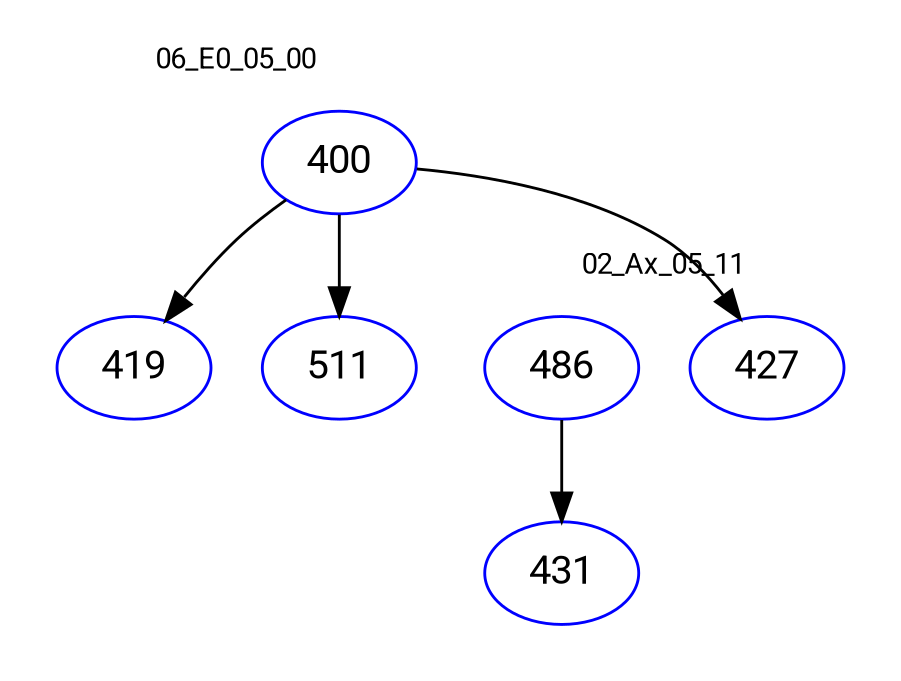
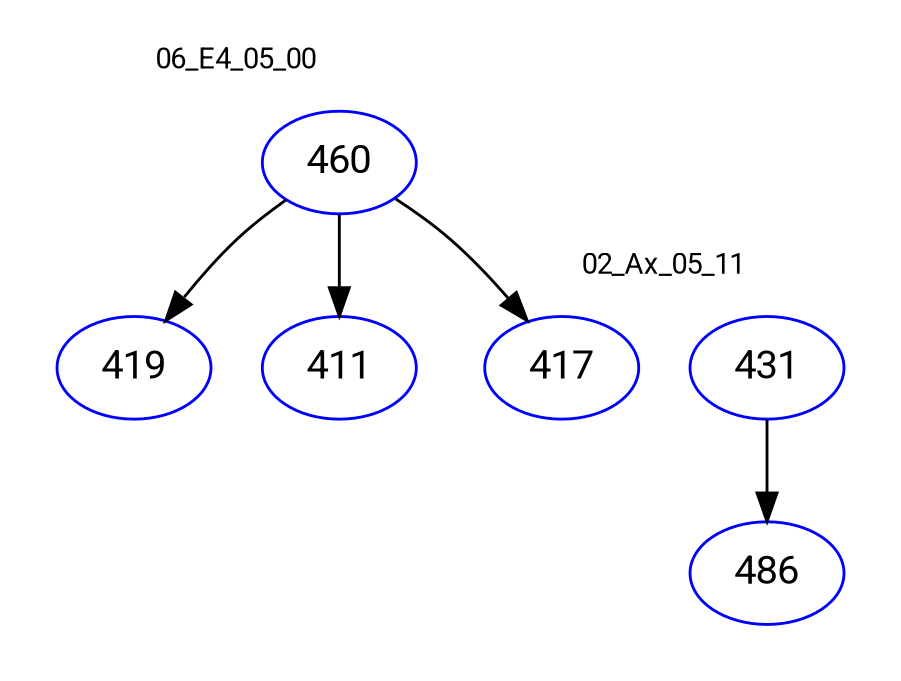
cluster "06_E0_05_00": label "06_E0_05_00" -> "06_E4_05_00"
node "400": label "400" -> "460"
node "511": label "511" -> "411"
node "427": label "427" -> "417"
edge "486" -> "431": reversed
